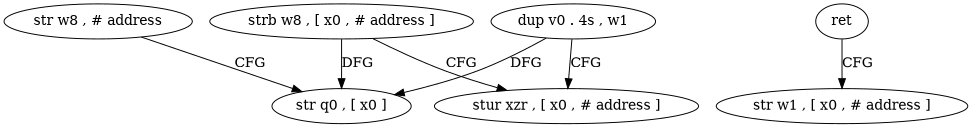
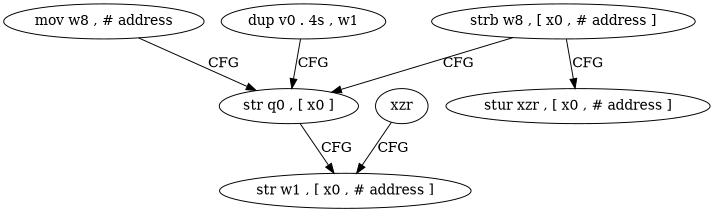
node "str w8 , # address": label "str w8 , # address" -> "mov w8 , # address"
node "ret": label "ret" -> "xzr"
edge "dup v0 . 4s , w1" -> "stur xzr , [ x0 , # address ]": removed, label "CFG"
edge "strb w8 , [ x0 , # address ]" -> "str q0 , [ x0 ]": label "DFG" -> "CFG"
edge "dup v0 . 4s , w1" -> "str q0 , [ x0 ]": label "DFG" -> "CFG"
edge "str q0 , [ x0 ]" -> "str w1 , [ x0 , # address ]": added, label "CFG"
